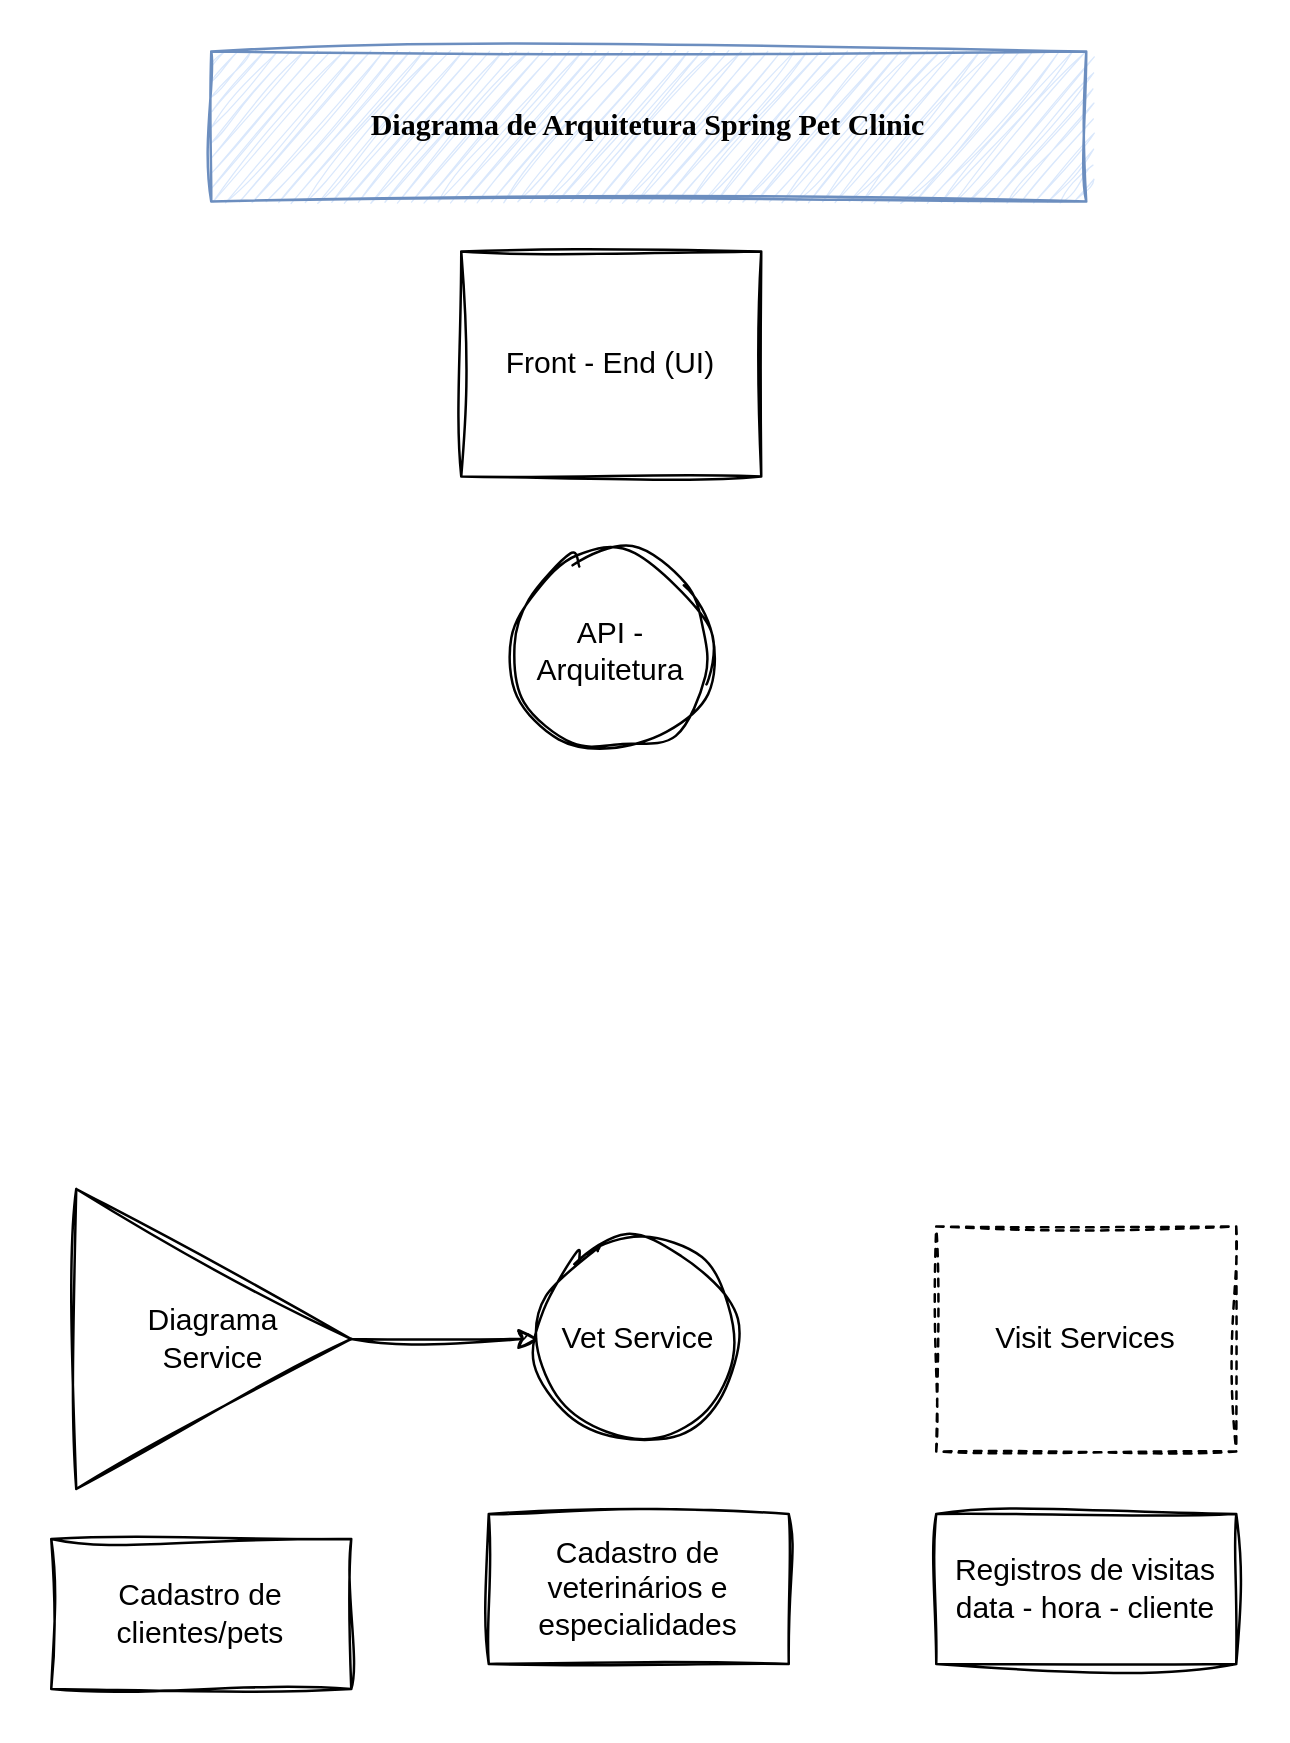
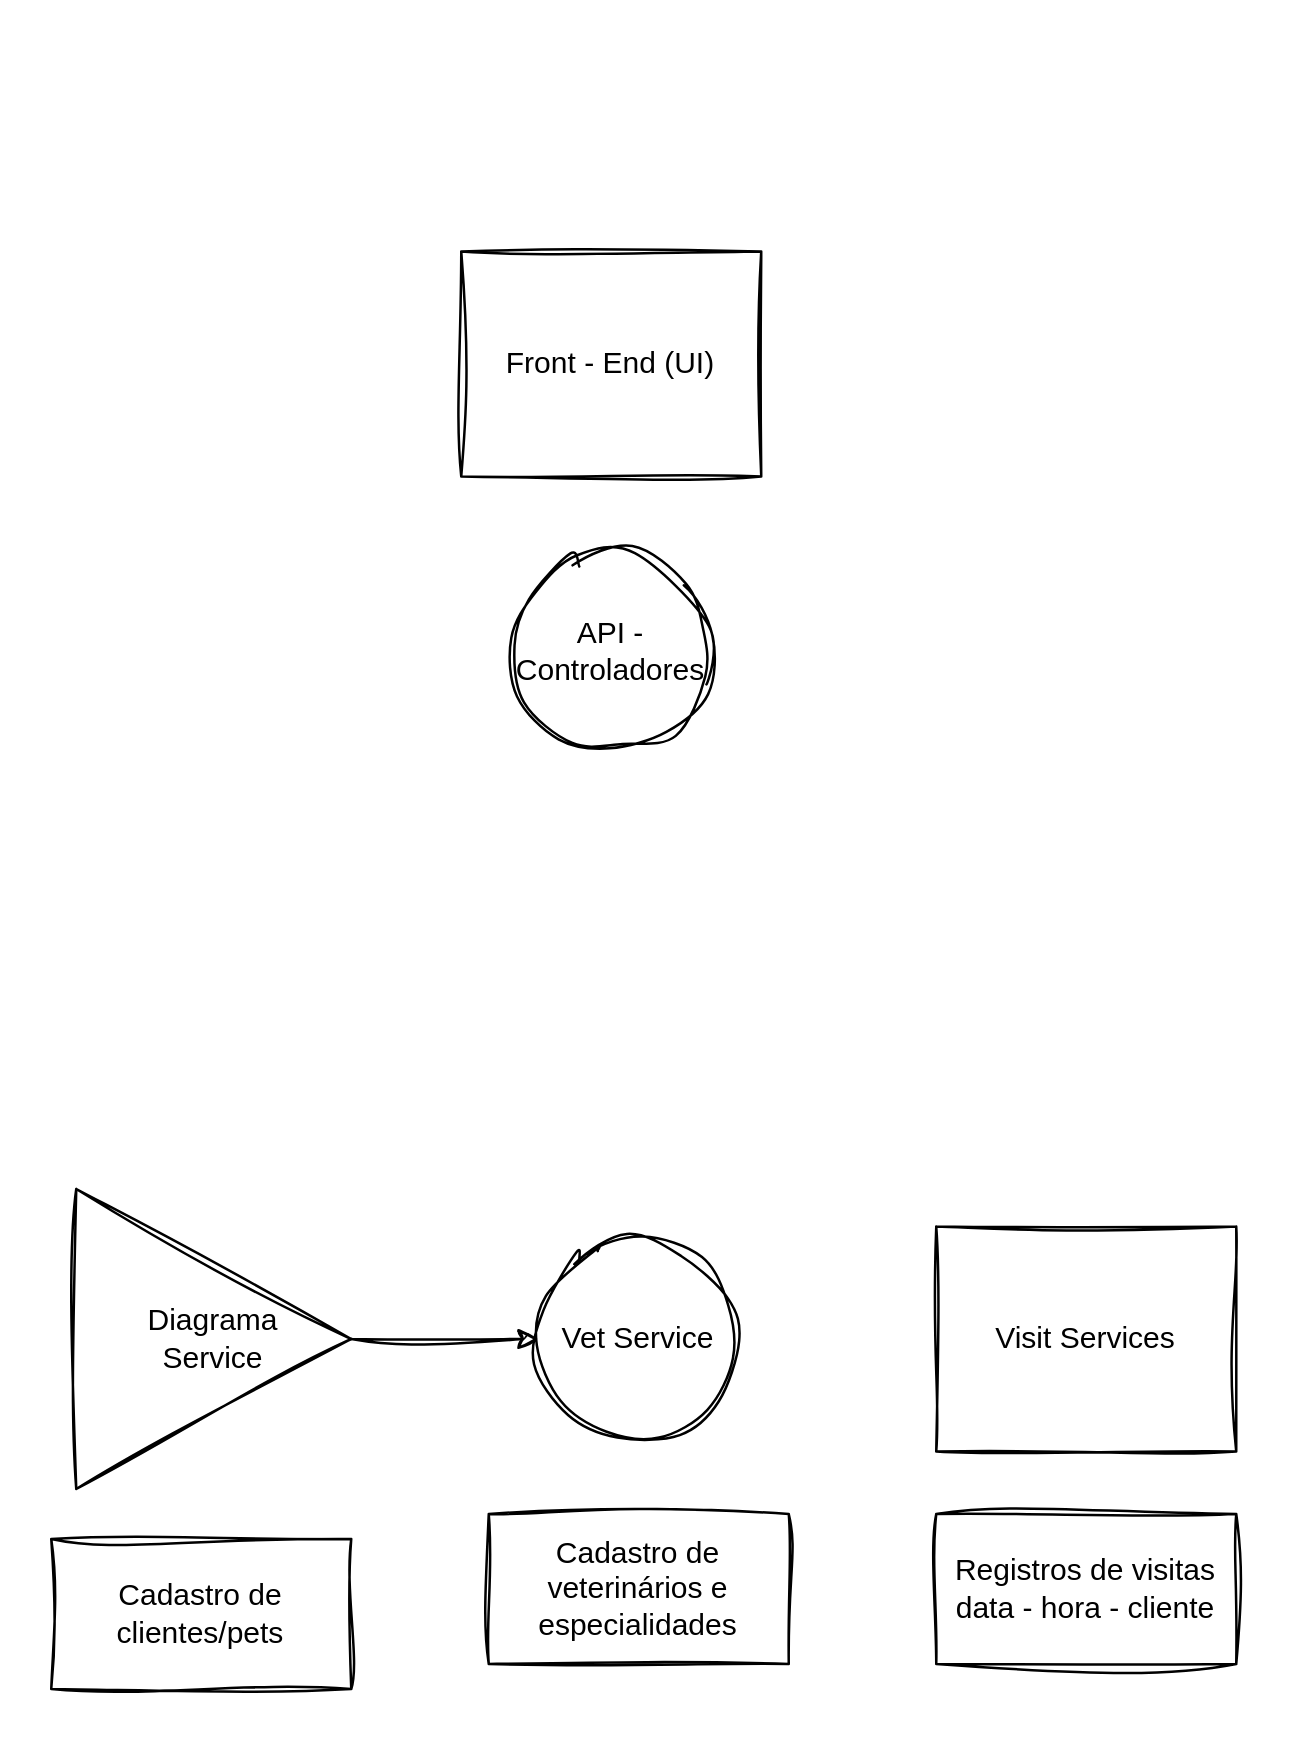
node "Diagrama de Arquitetura Spring Pet Clinic": removed
node "API - Arquitetura": label "API - Arquitetura" -> "API - Controladores"
node "Visit Services": style dashed -> solid
